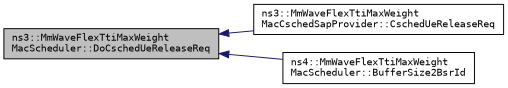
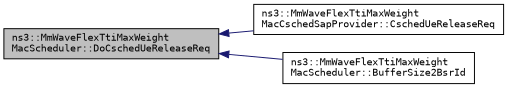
node "ns4::MmWaveFlexTtiMaxWeight MacScheduler::BufferSize2BsrId": label "ns4::MmWaveFlexTtiMaxWeight MacScheduler::BufferSize2BsrId" -> "ns3::MmWaveFlexTtiMaxWeight MacScheduler::BufferSize2BsrId"
